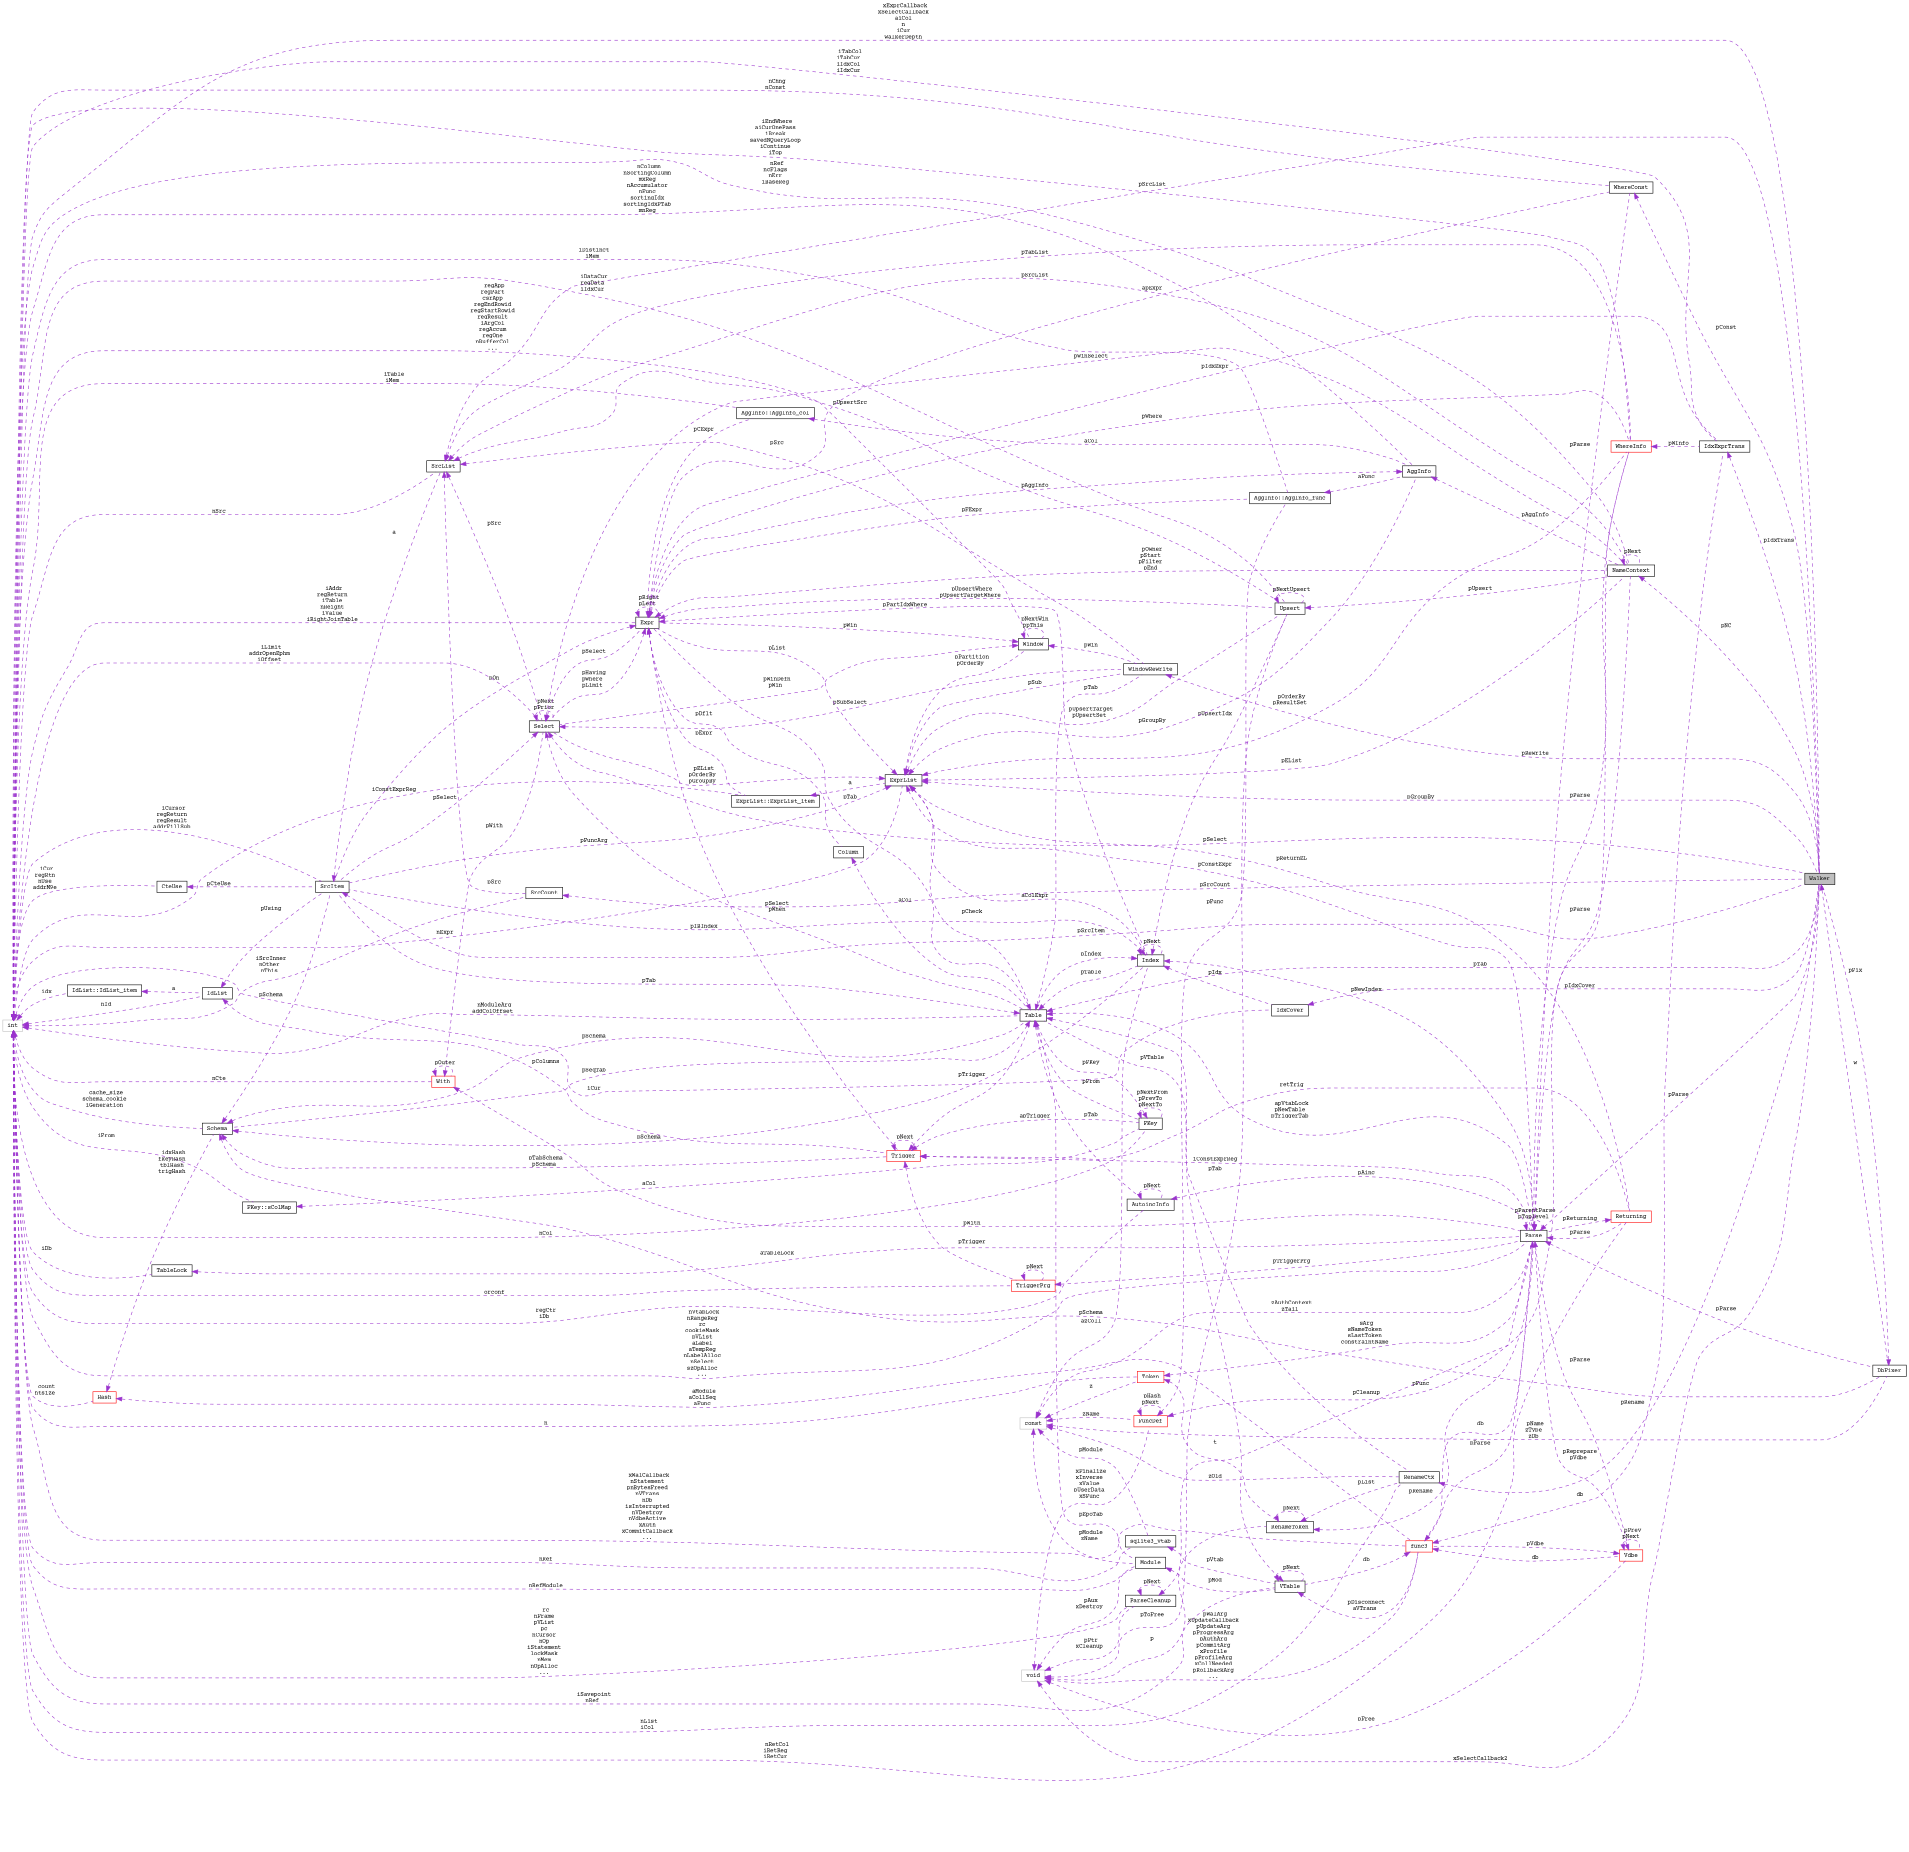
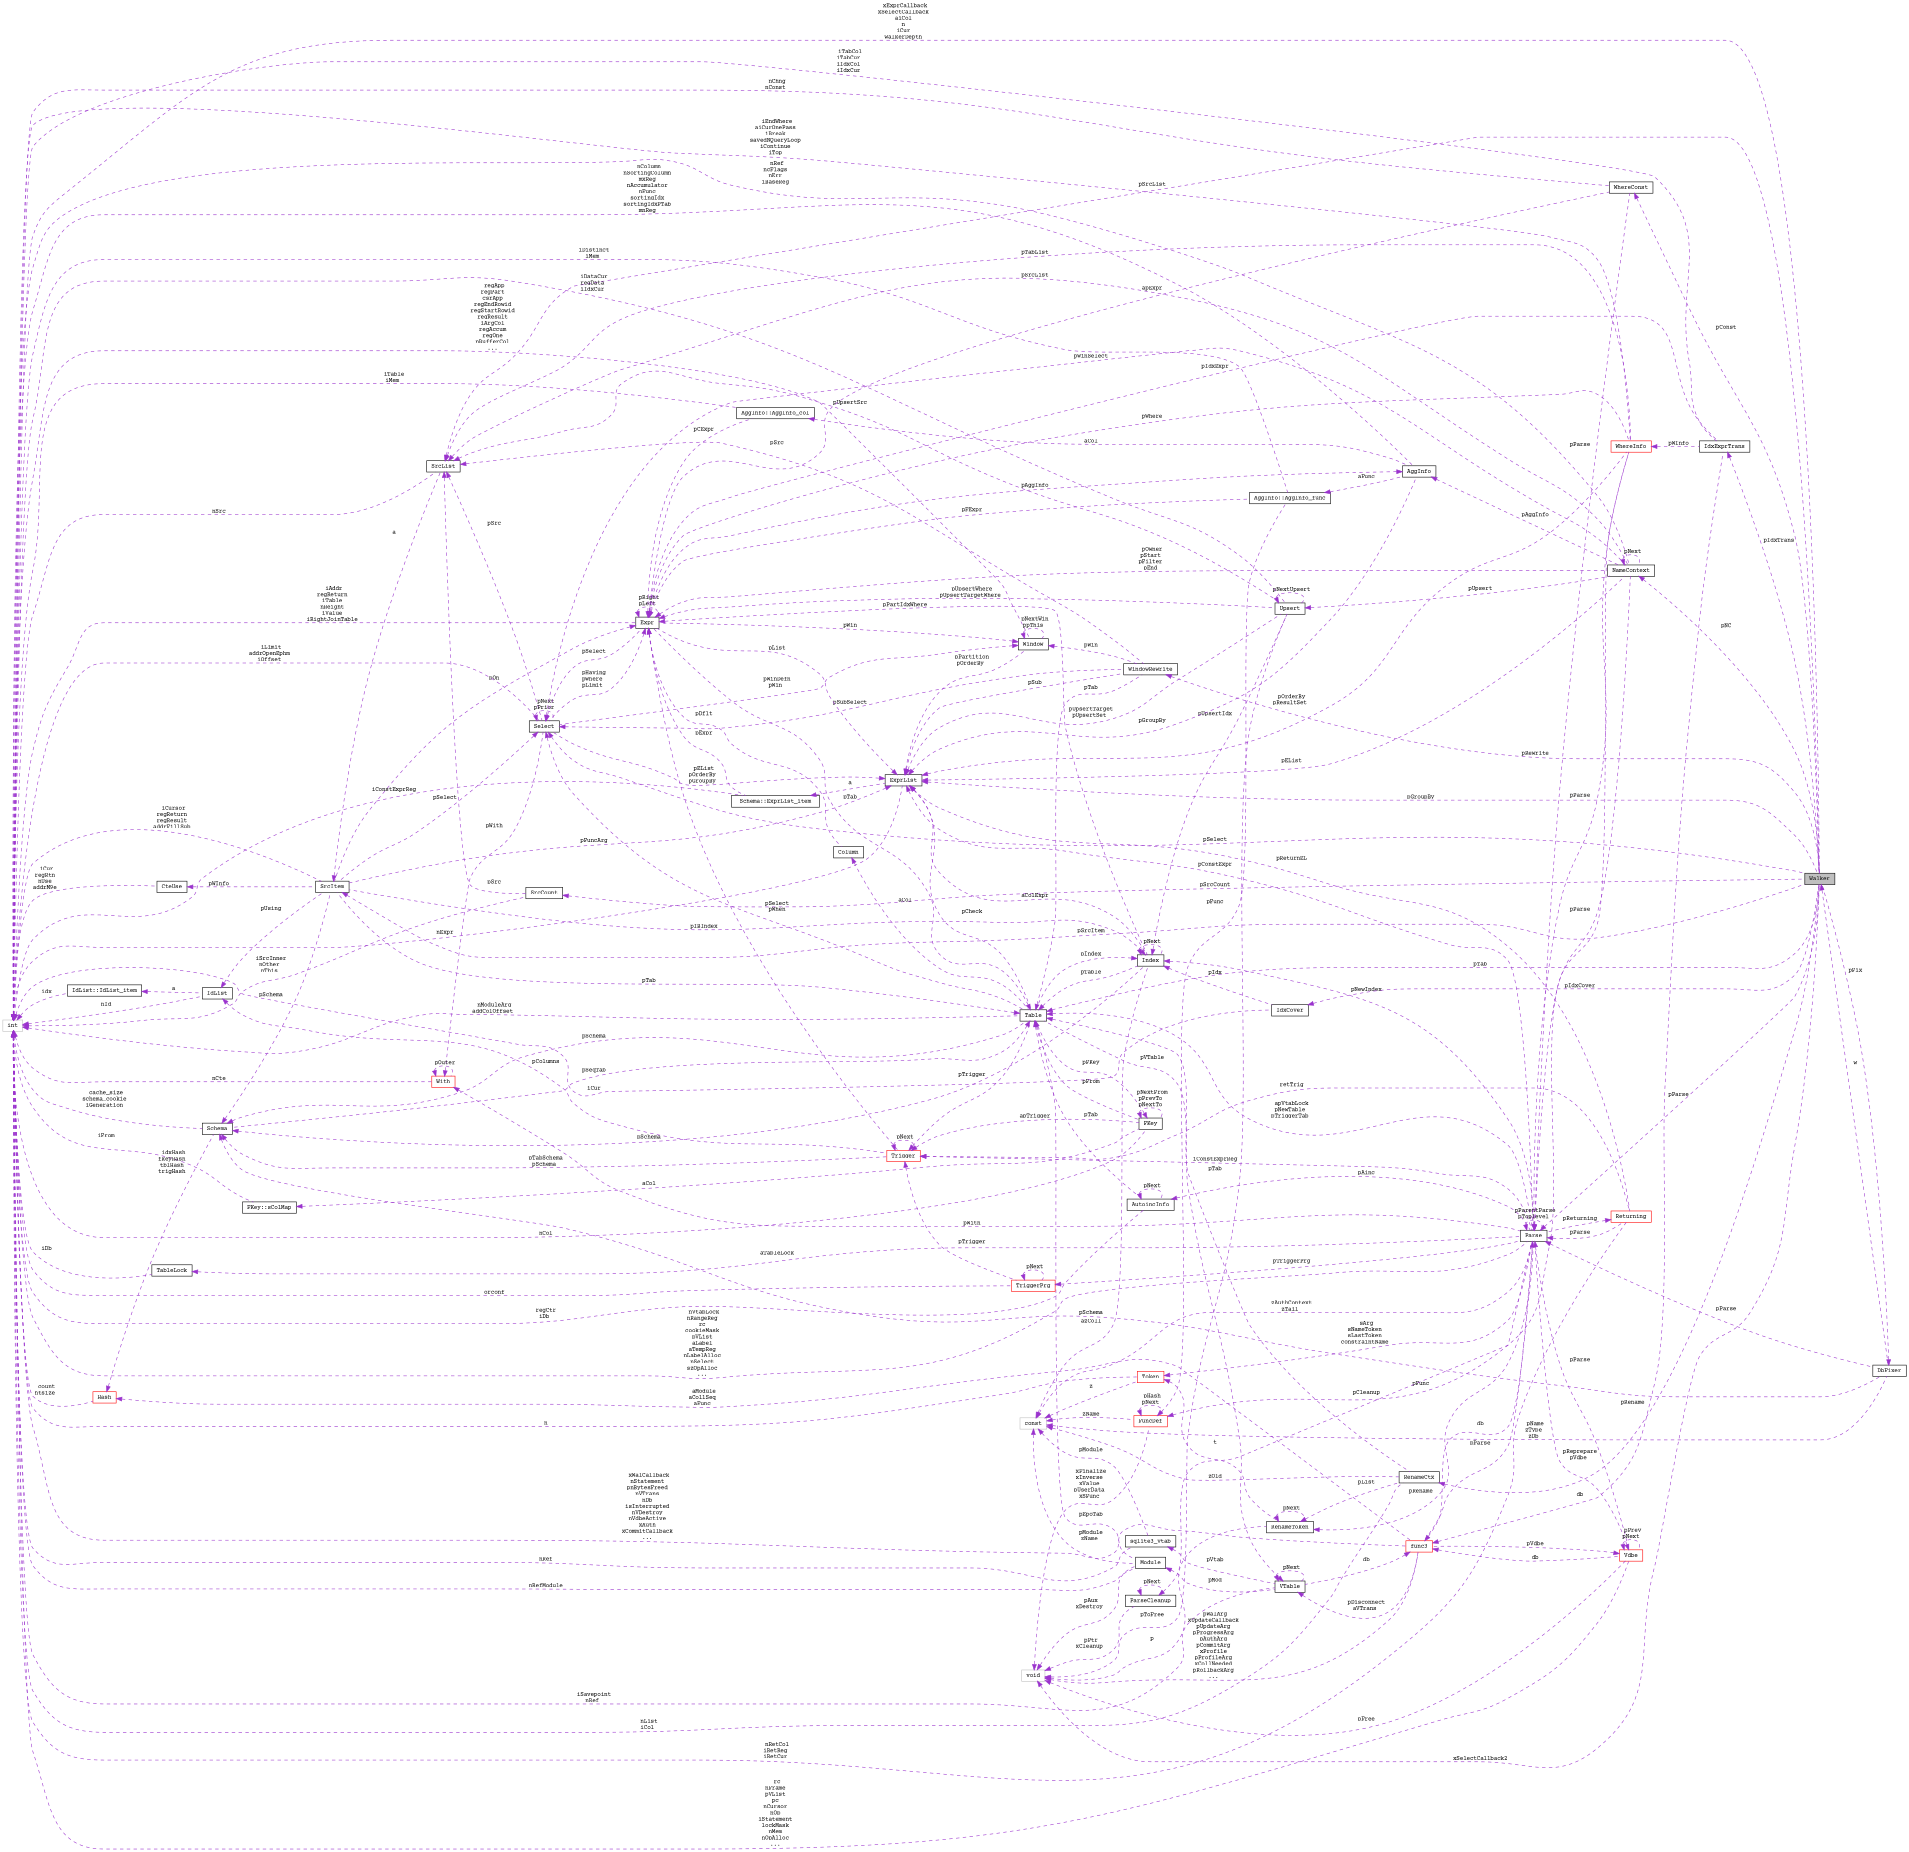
node "ExprList::ExprList_item": label "ExprList::ExprList_item" -> "Schema::ExprList_item"
edge "SrcItem" -> "CteUse": label " pCteUse" -> " pWInfo"
edge "ParseCleanup" -> "int": now "Vdbe" -> "int"
